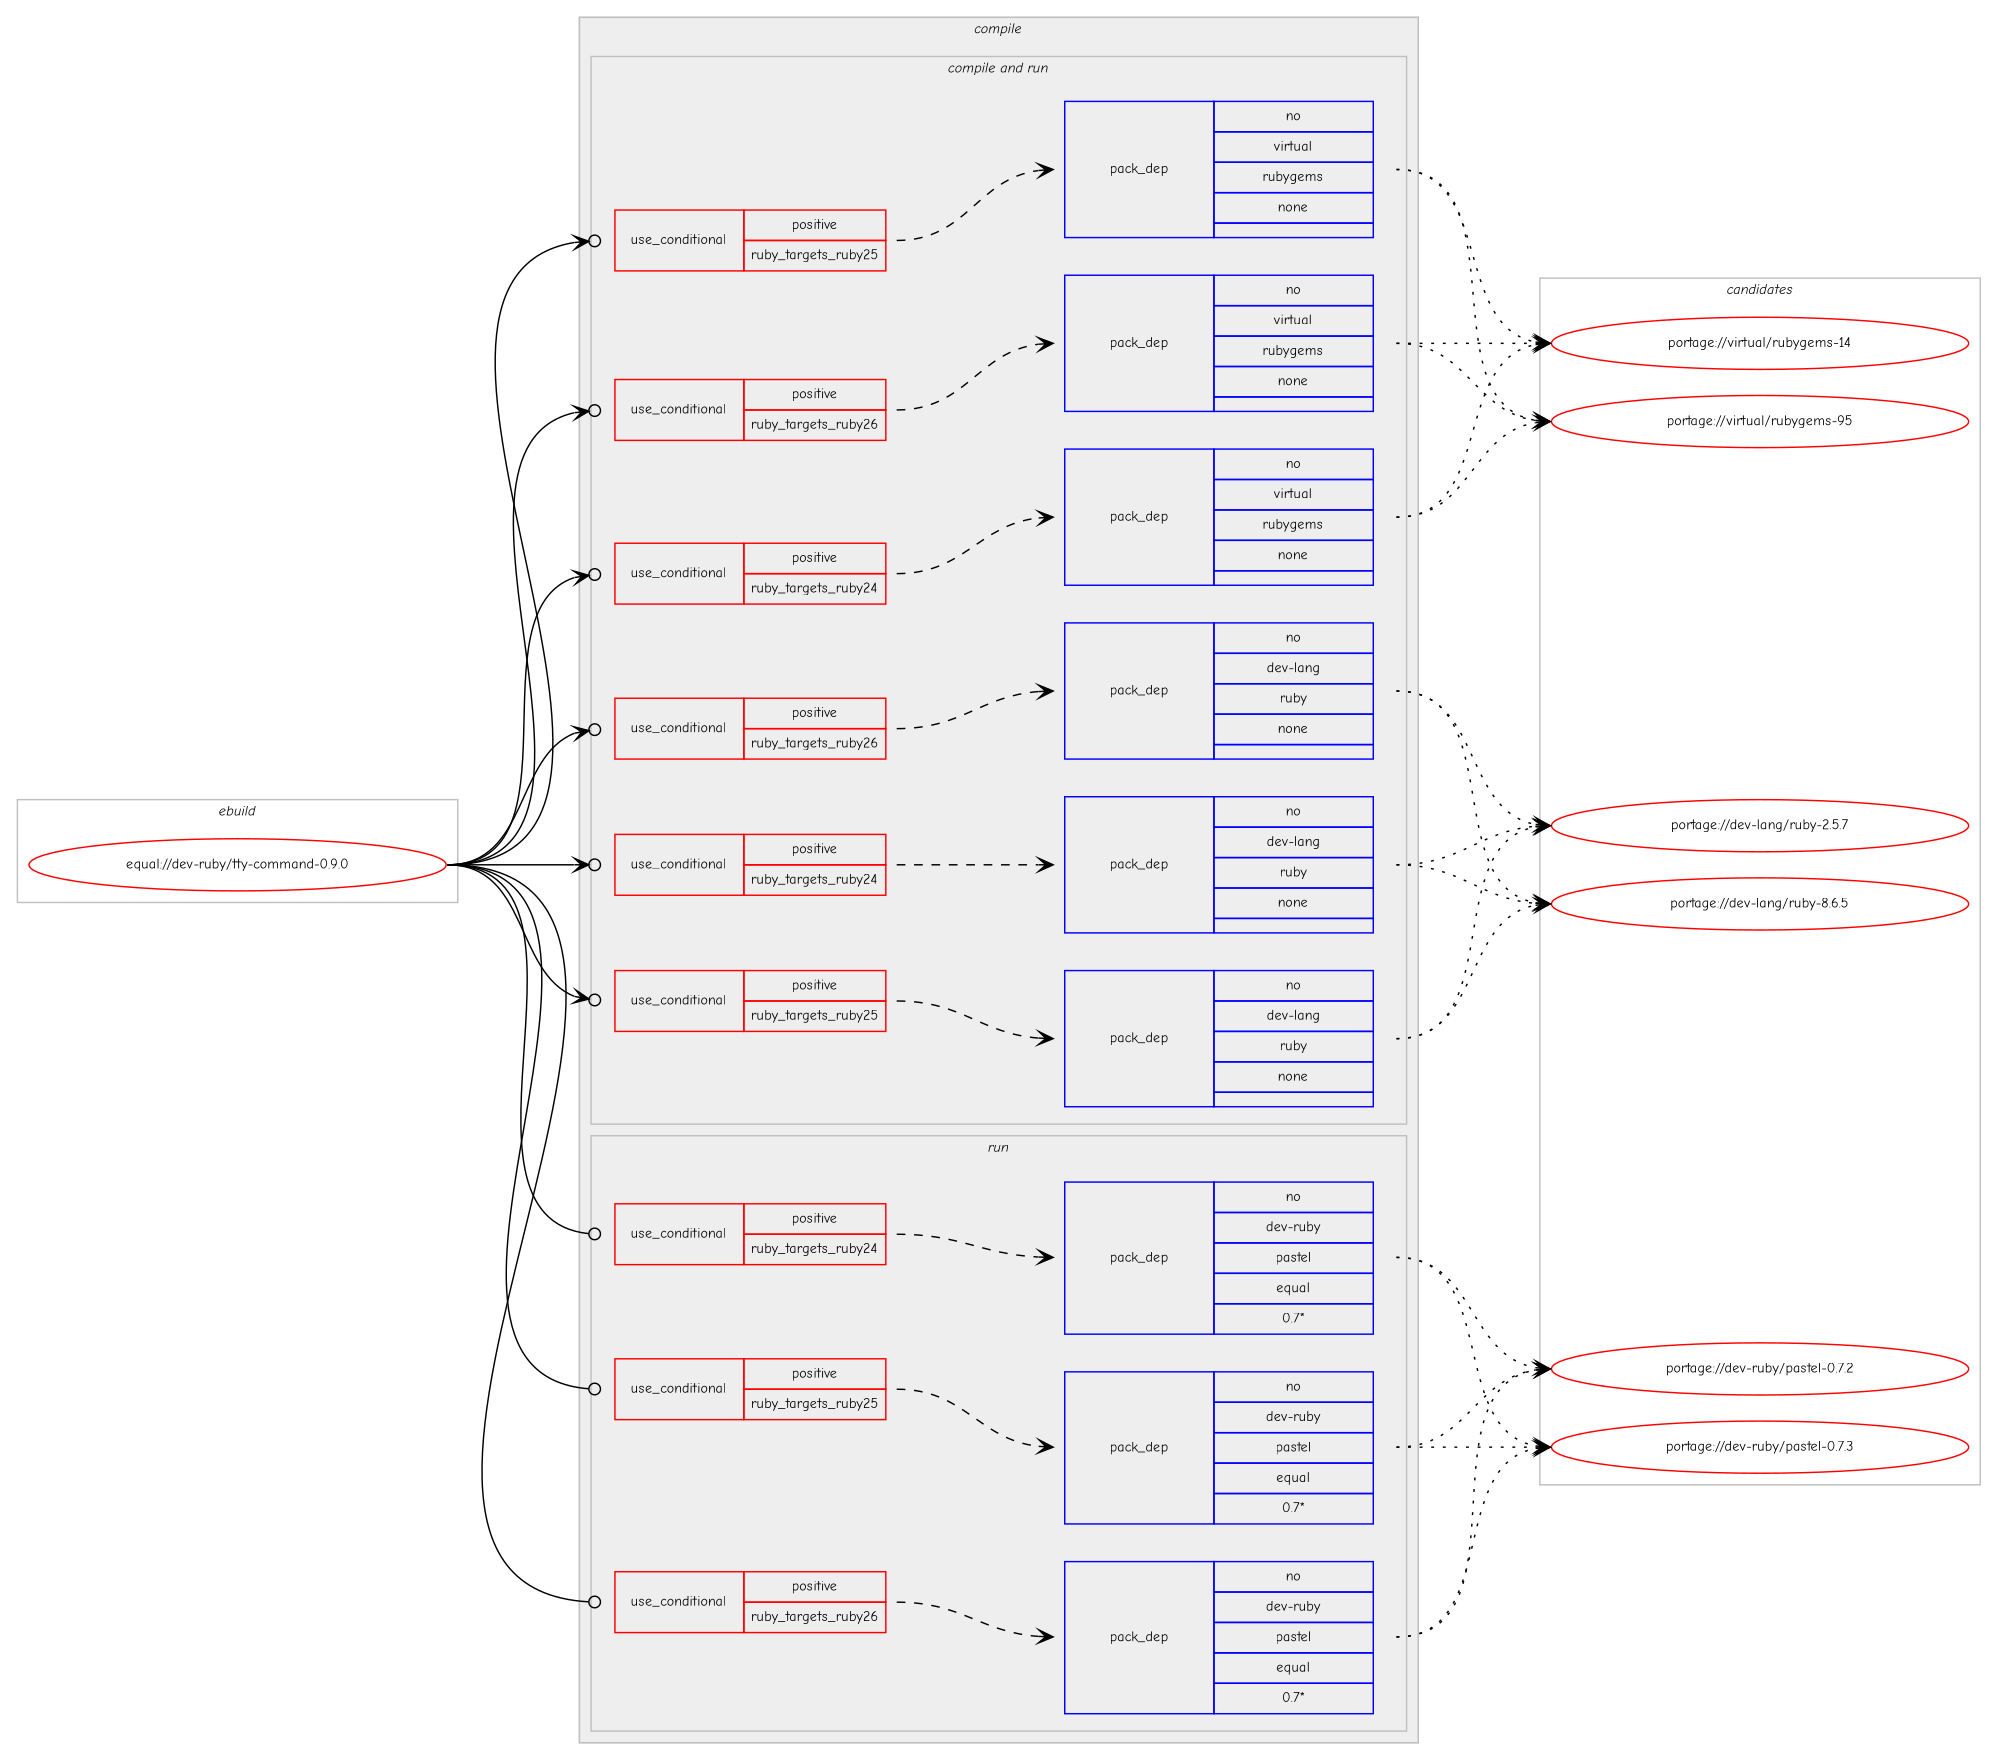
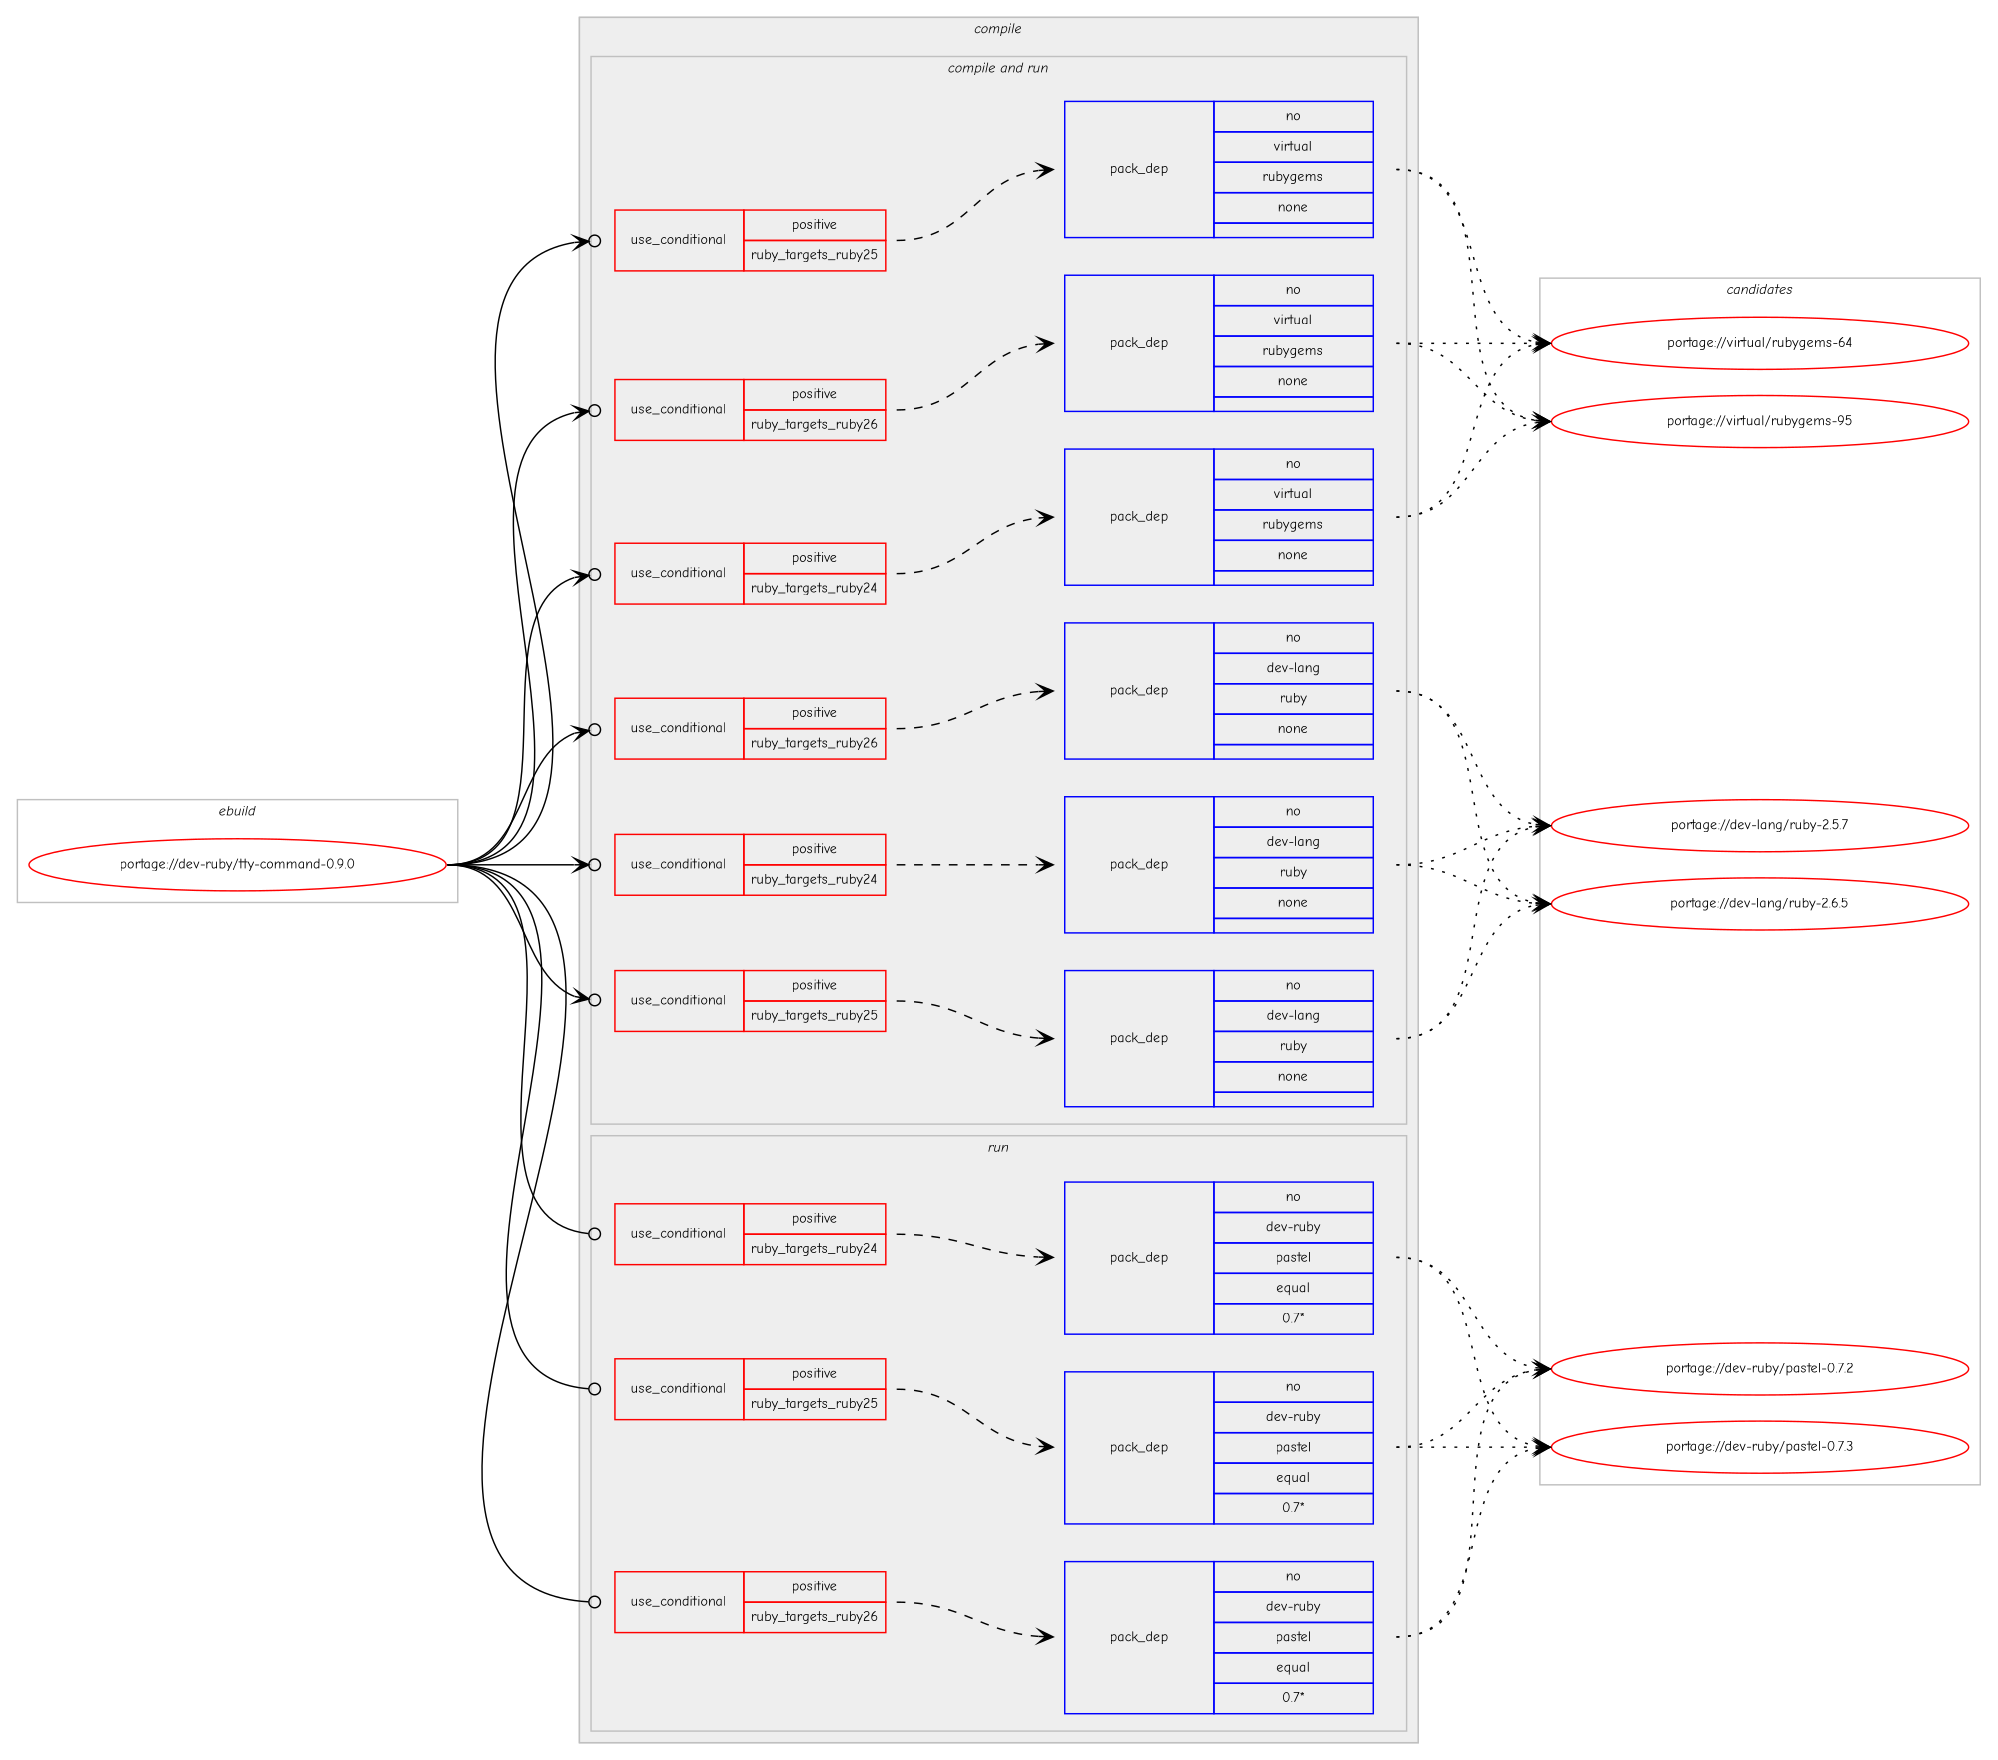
node "portage://virtual/rubygems-14": label "portage://virtual/rubygems-14" -> "portage://virtual/rubygems-64"
node "equal://dev-ruby/tty-command-0.9.0": label "equal://dev-ruby/tty-command-0.9.0" -> "portage://dev-ruby/tty-command-0.9.0"
node "portage://dev-lang/ruby-8.6.5": label "portage://dev-lang/ruby-8.6.5" -> "portage://dev-lang/ruby-2.6.5"
